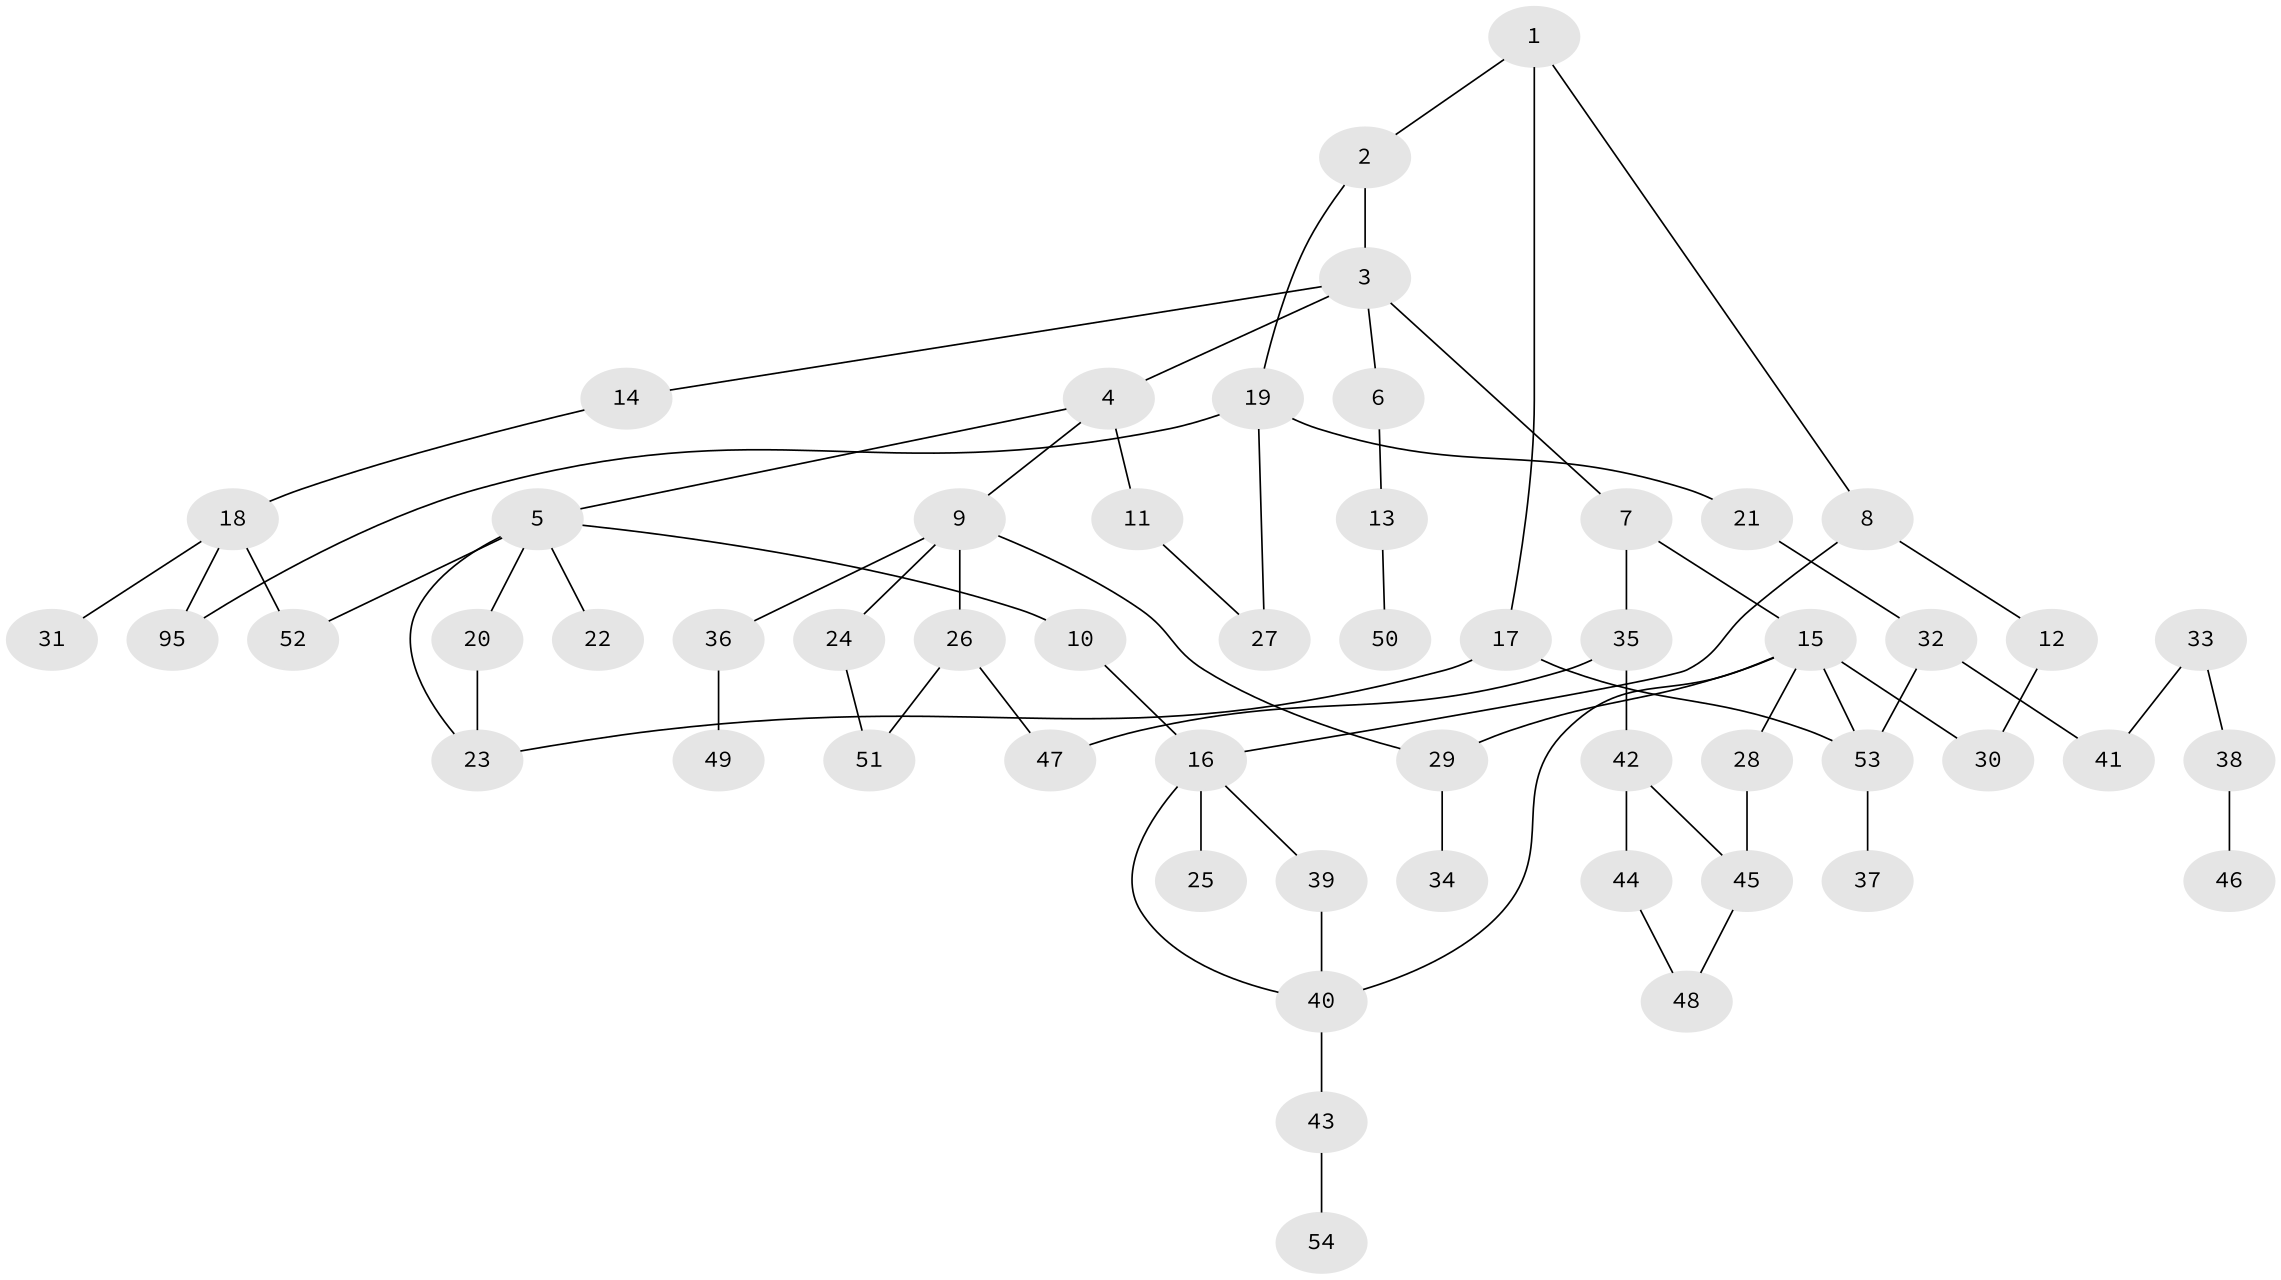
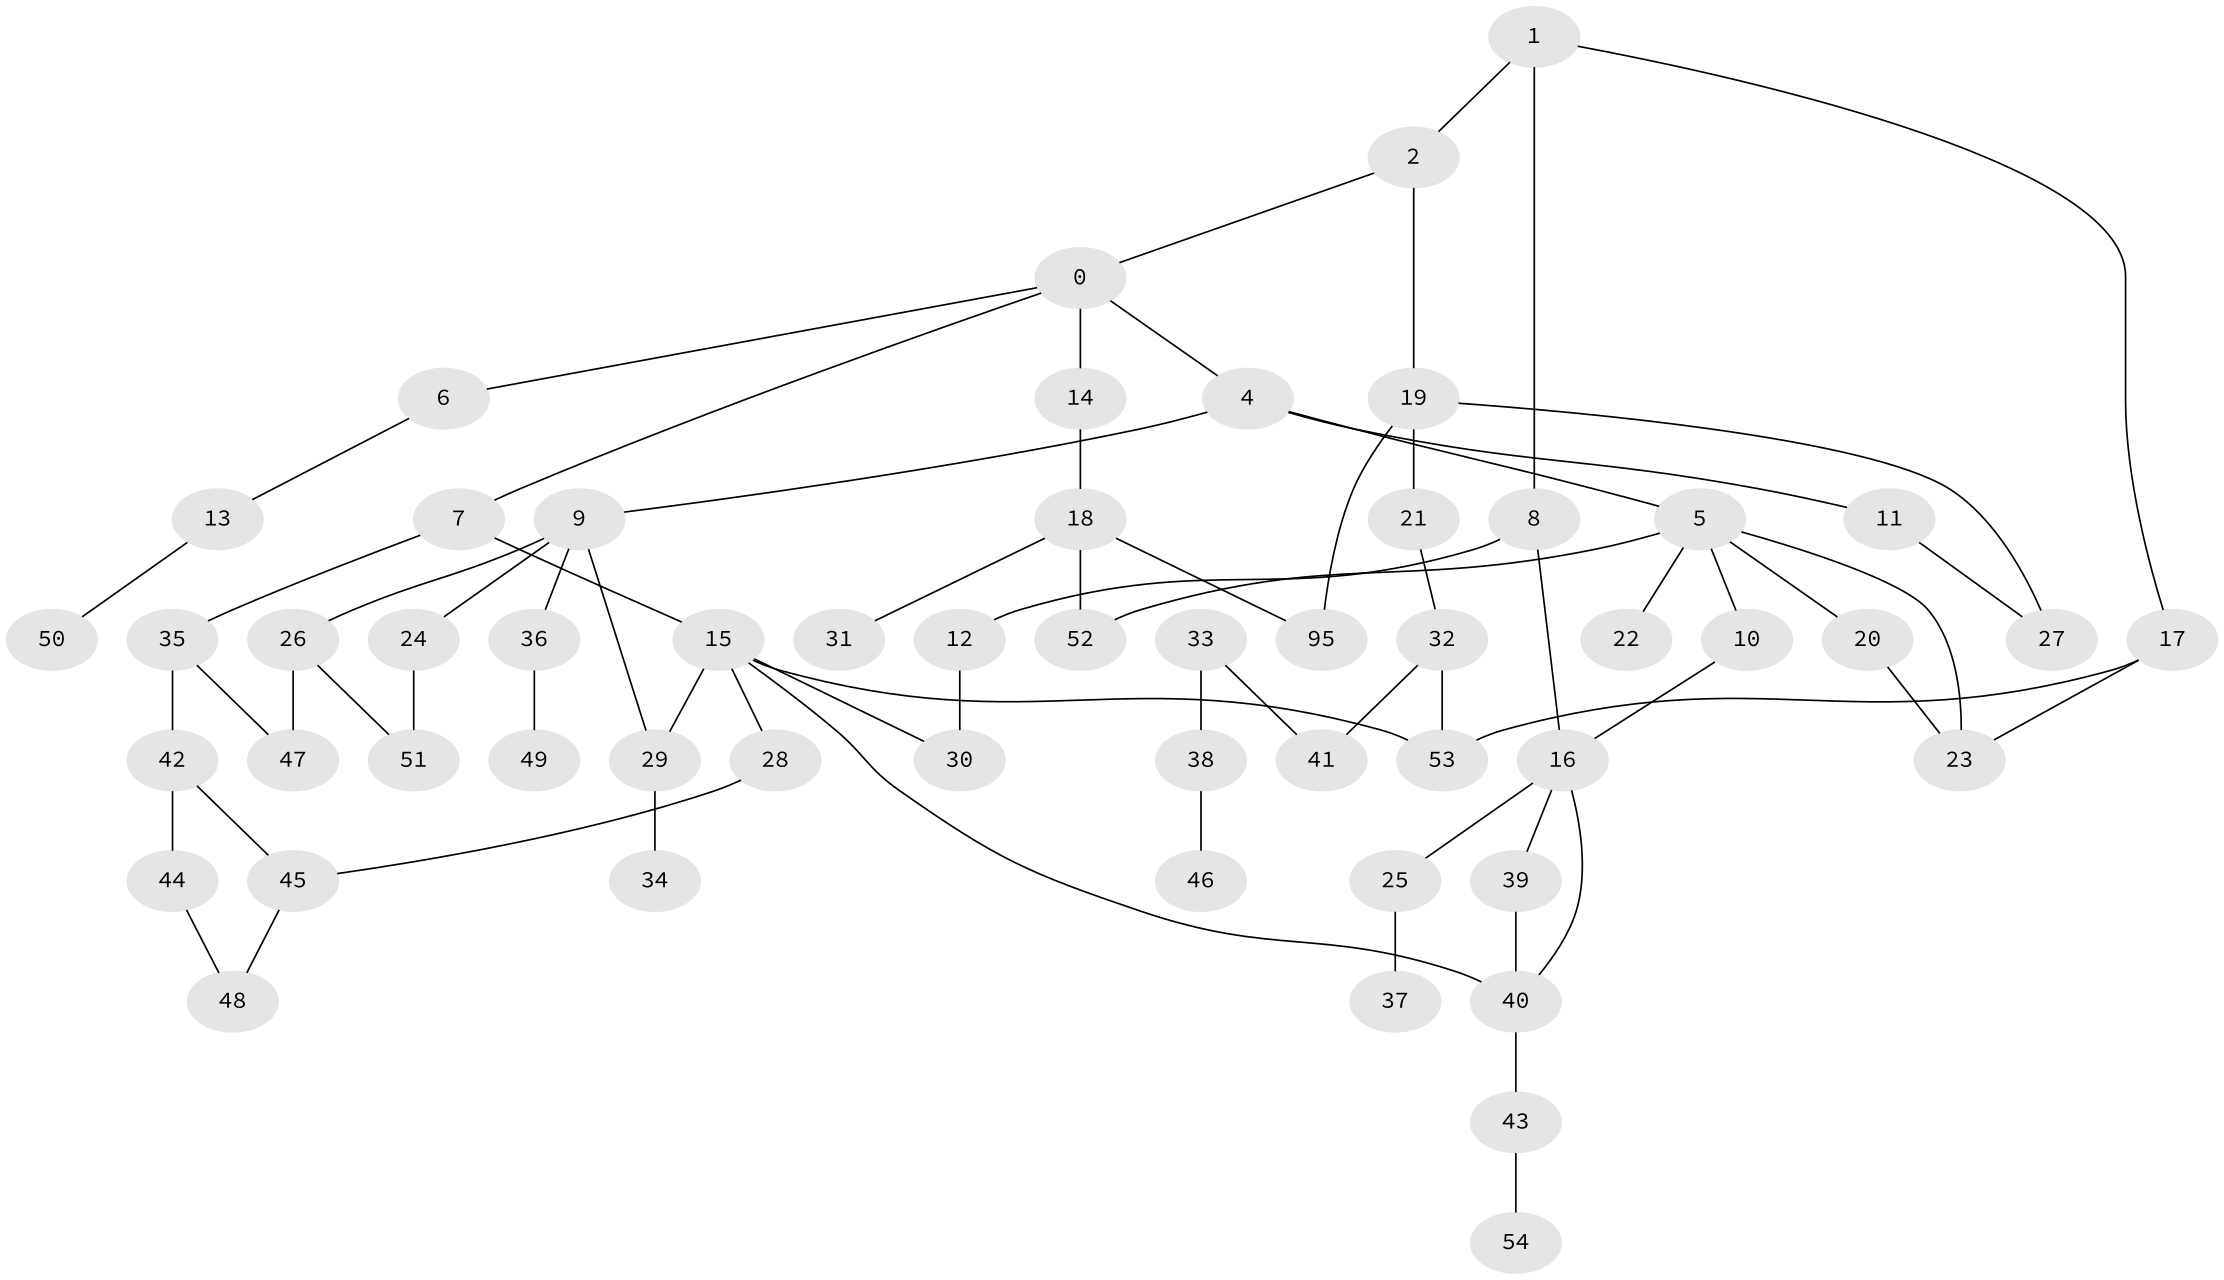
node "3": label "3" -> "0"
edge "53" -- "37": now "25" -- "37"
